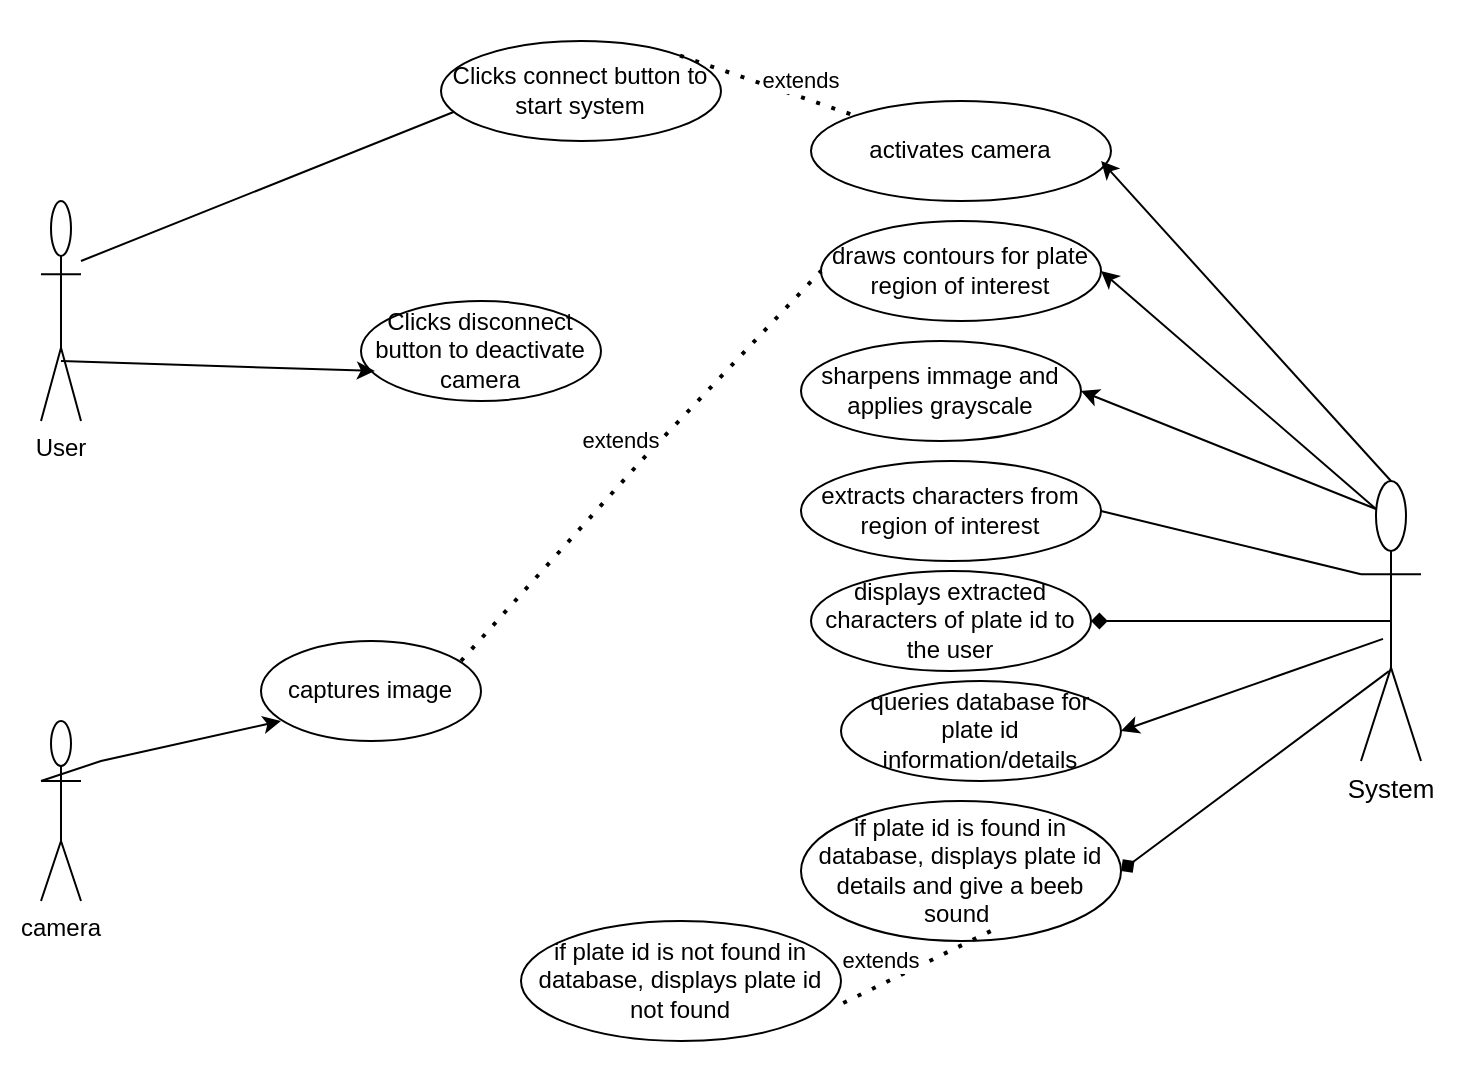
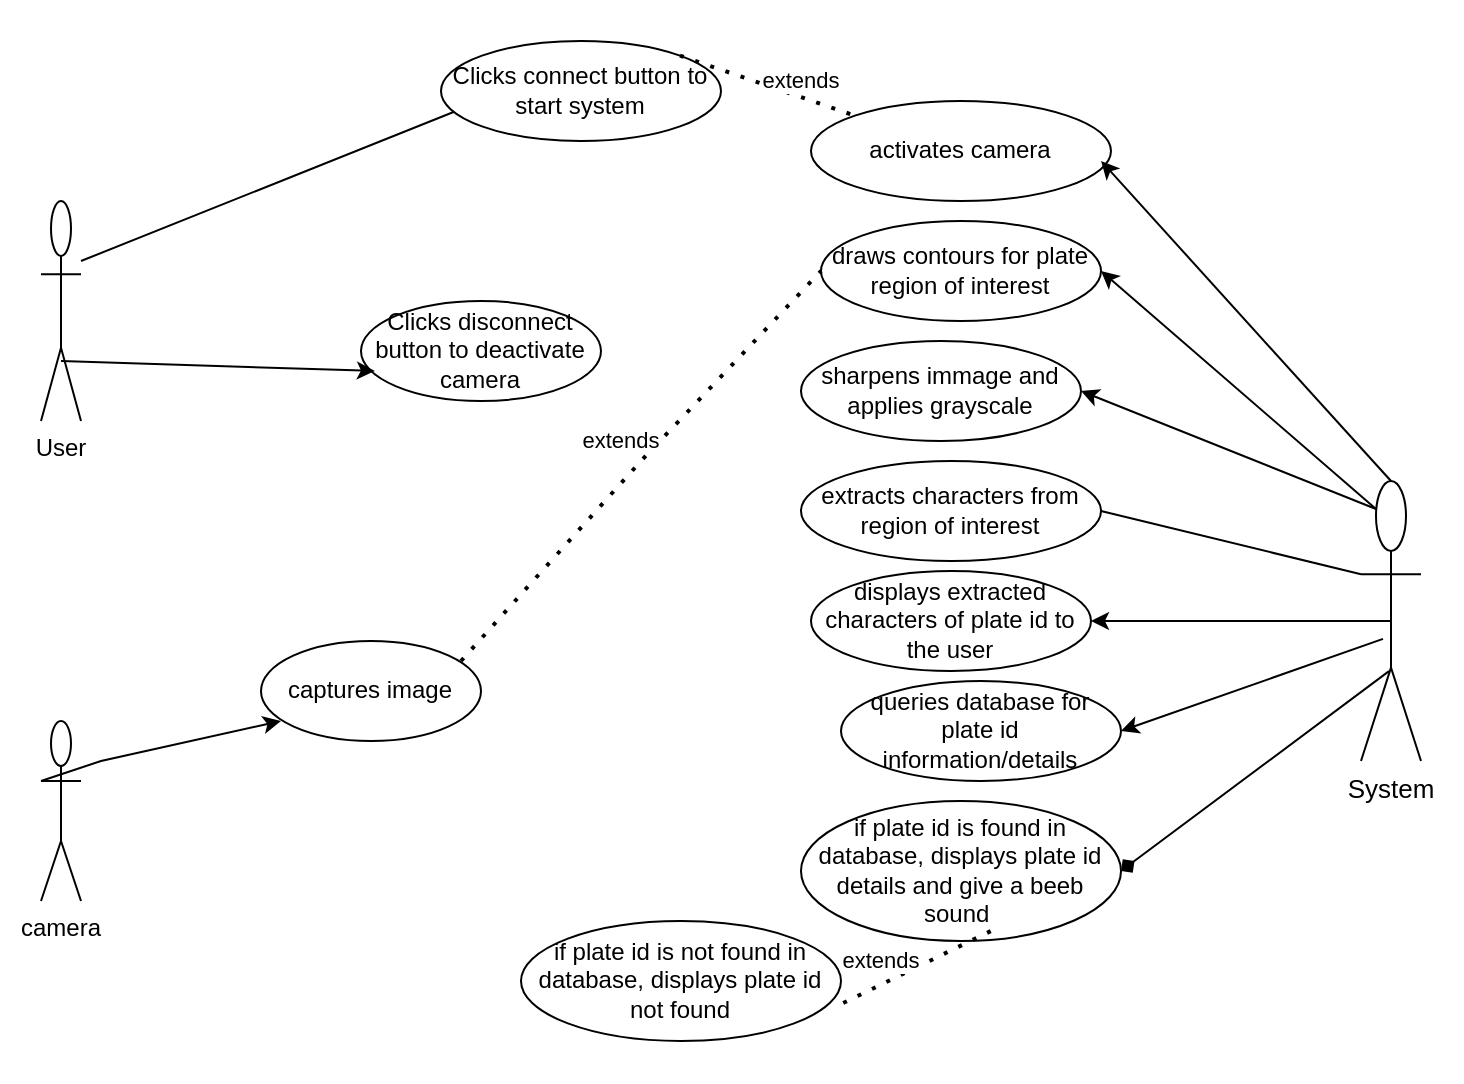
edge "System" -> "displays extracted characters of plate id to the user": arrowhead diamond -> classic
